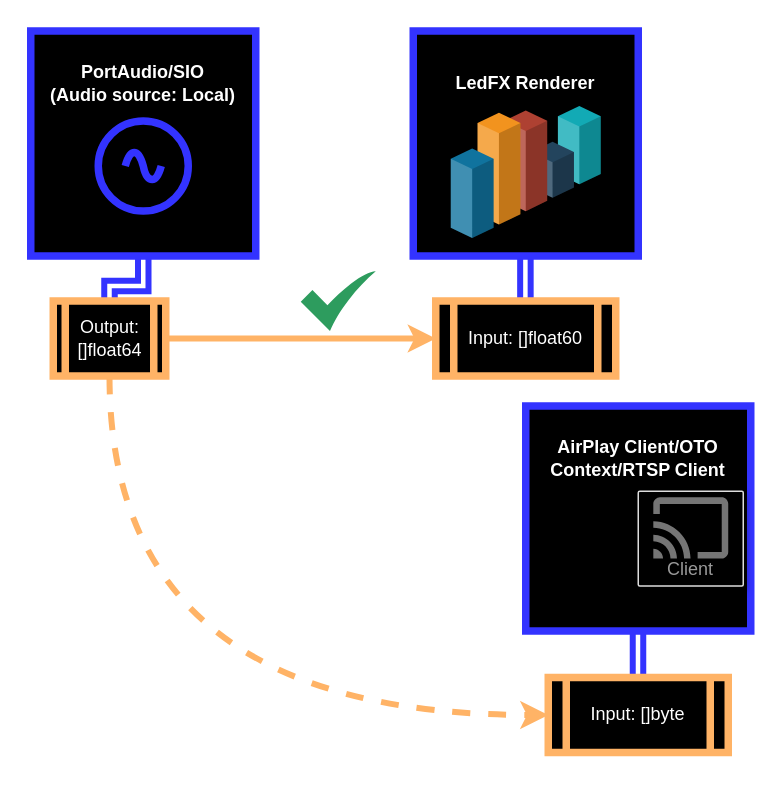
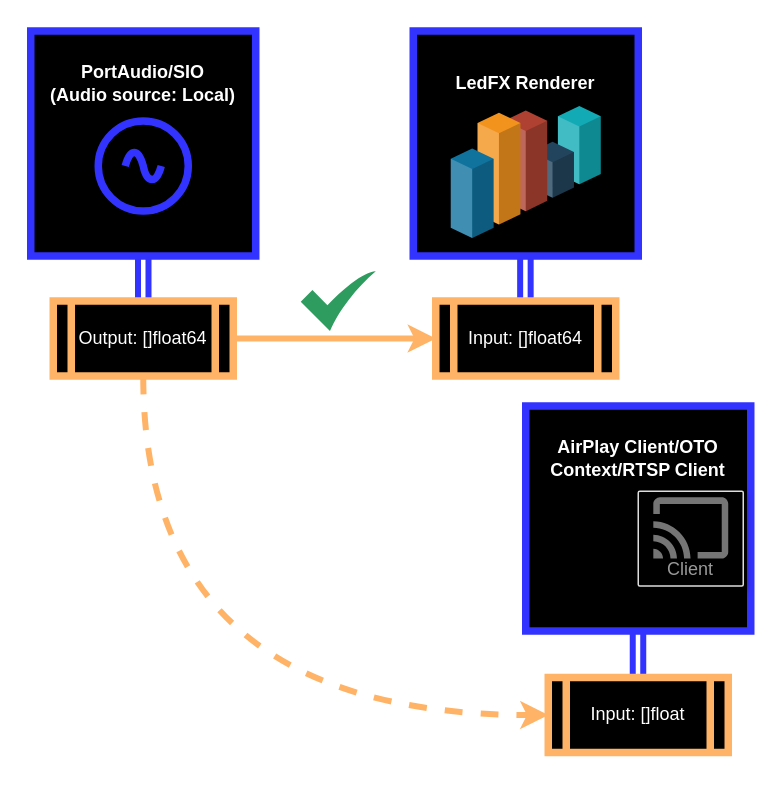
node "Output: []float64": size 113x75 -> 180x75
node "Input: []float60": label "Input: []float60" -> "Input: []float64"
node "Input: []byte": label "Input: []byte" -> "Input: []float"
